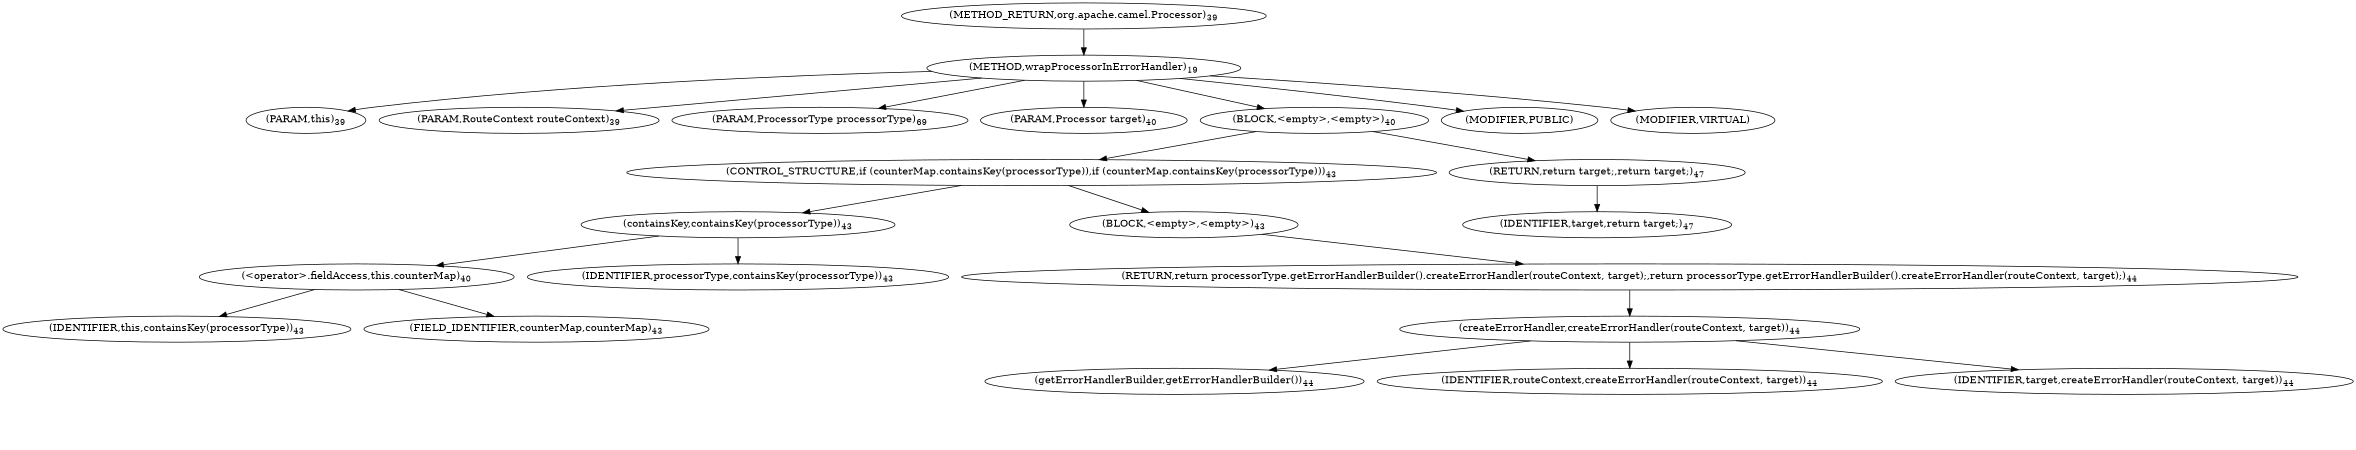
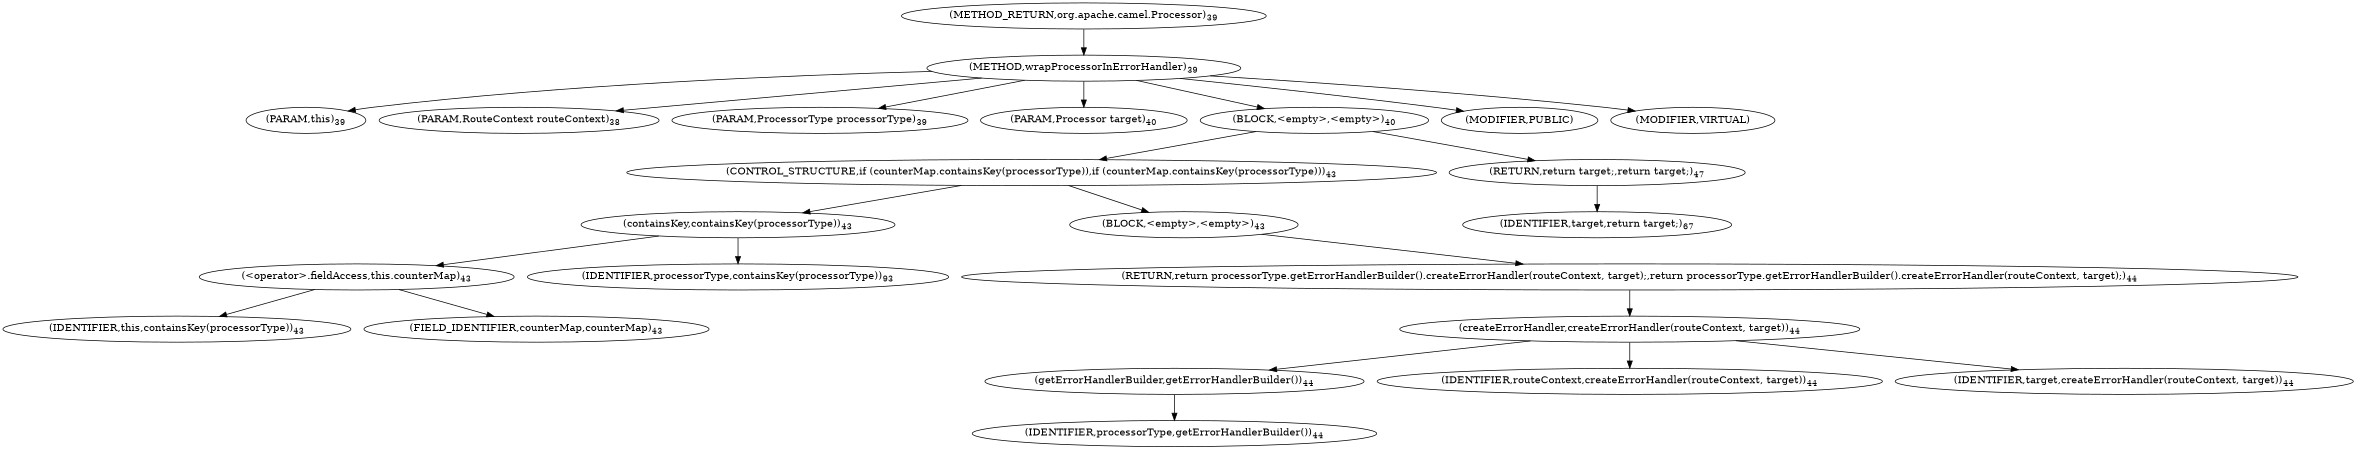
node "(METHOD,wrapProcessorInErrorHandler)": text "19" -> "39"
node "(PARAM,RouteContext routeContext)": text "39" -> "38"
node "(PARAM,ProcessorType processorType)": text "69" -> "39"
node "(IDENTIFIER,target,return target;)": text "47" -> "67"
node "(<operator>.fieldAccess,this.counterMap)": text "40" -> "43"
node "(IDENTIFIER,processorType,containsKey(processorType))": text "43" -> "93"
node "(IDENTIFIER,processorType,getErrorHandlerBuilder())": added
